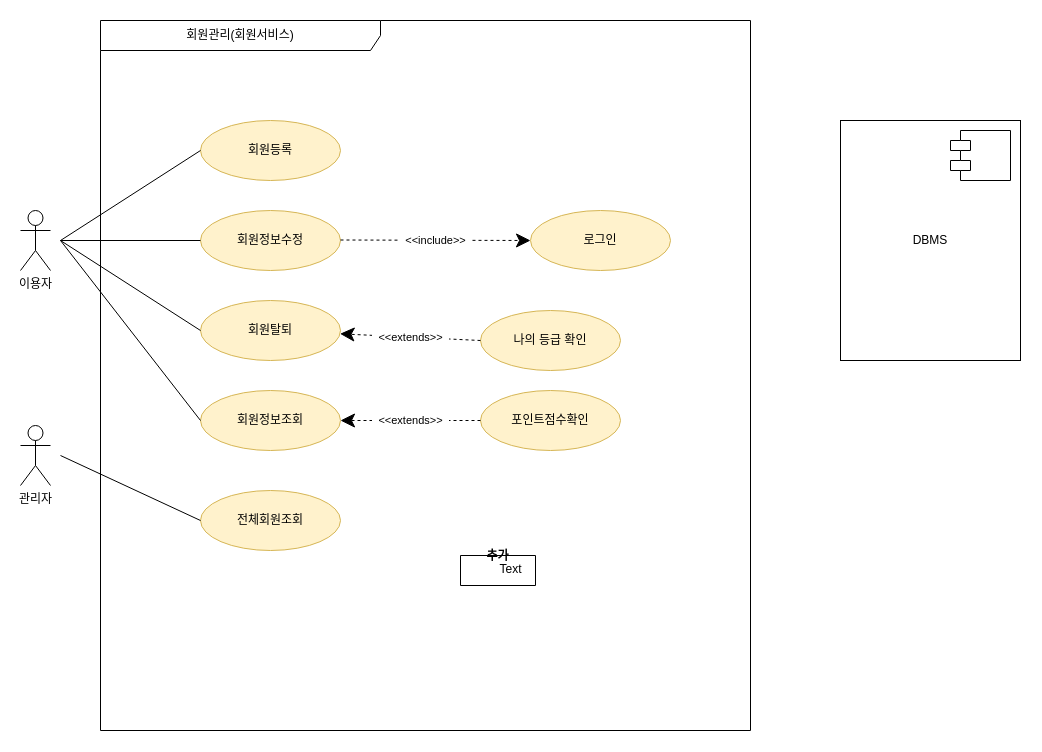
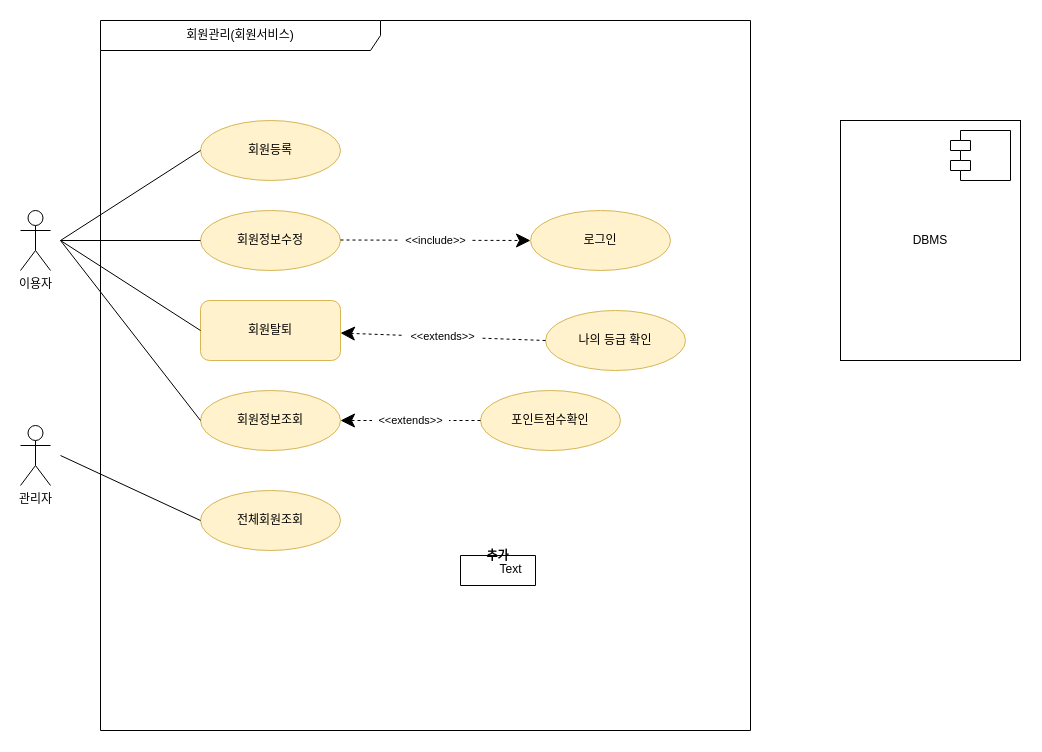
node "회원탈퇴": shape ellipse -> rounded rectangle
node "나의 등급 확인": moved (551, 341) -> (616, 341)
